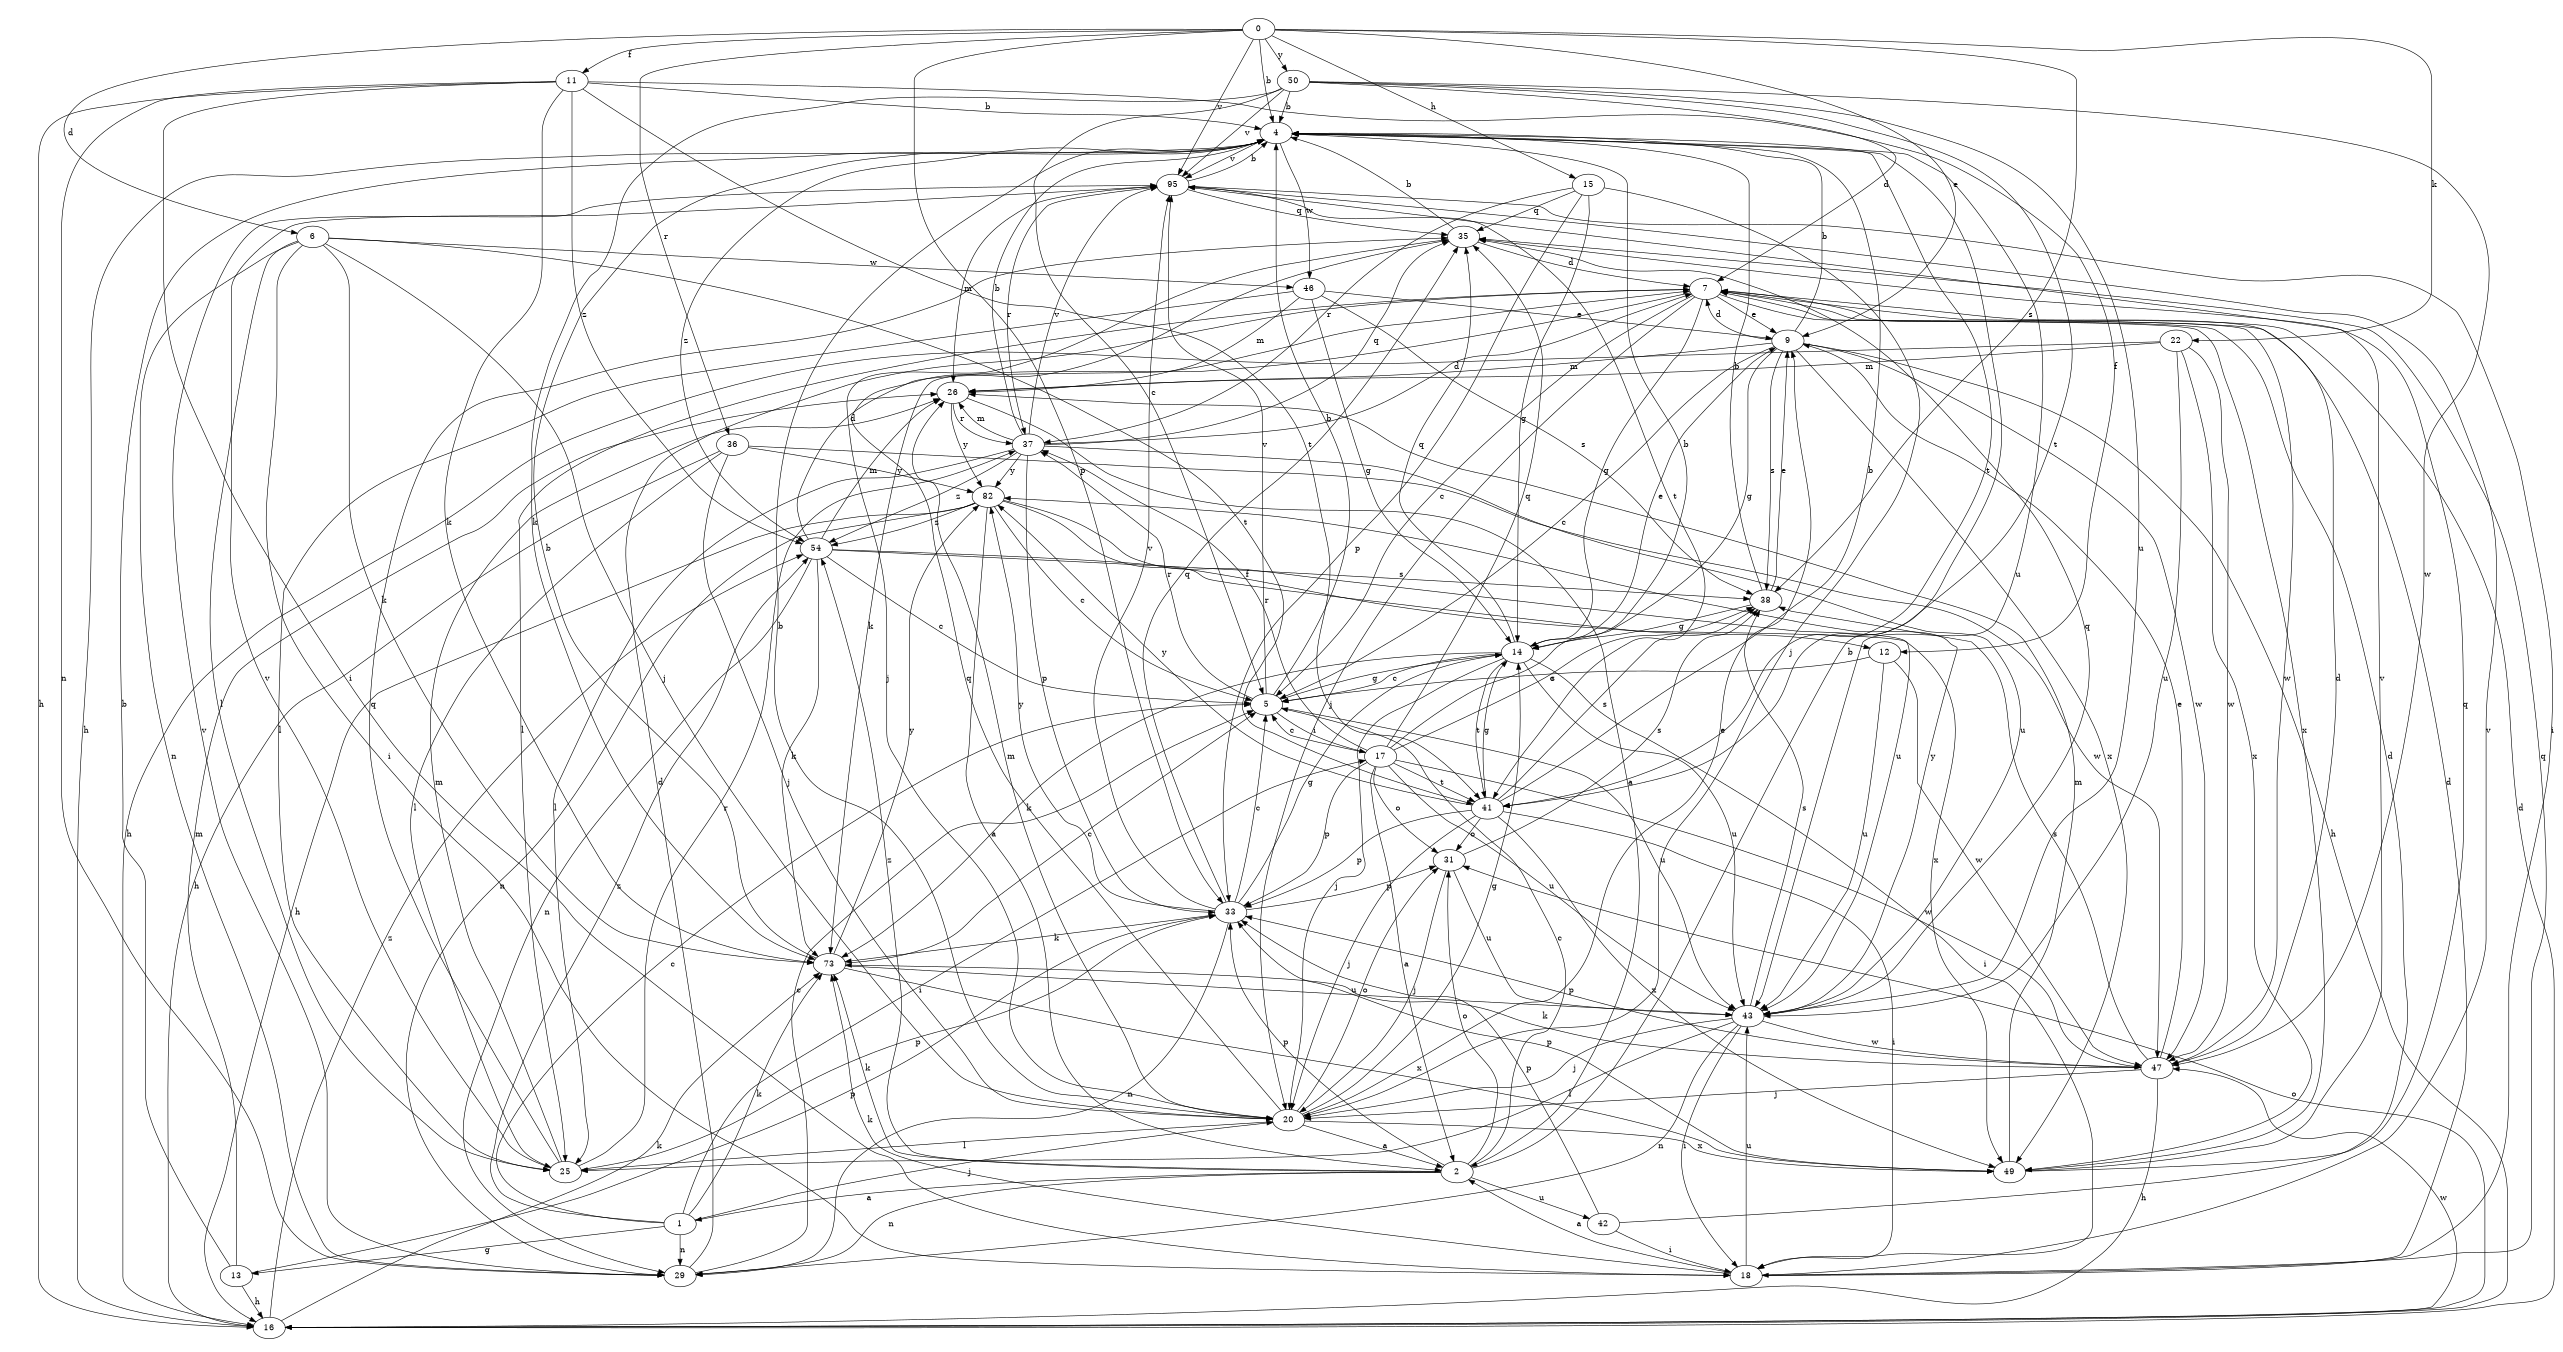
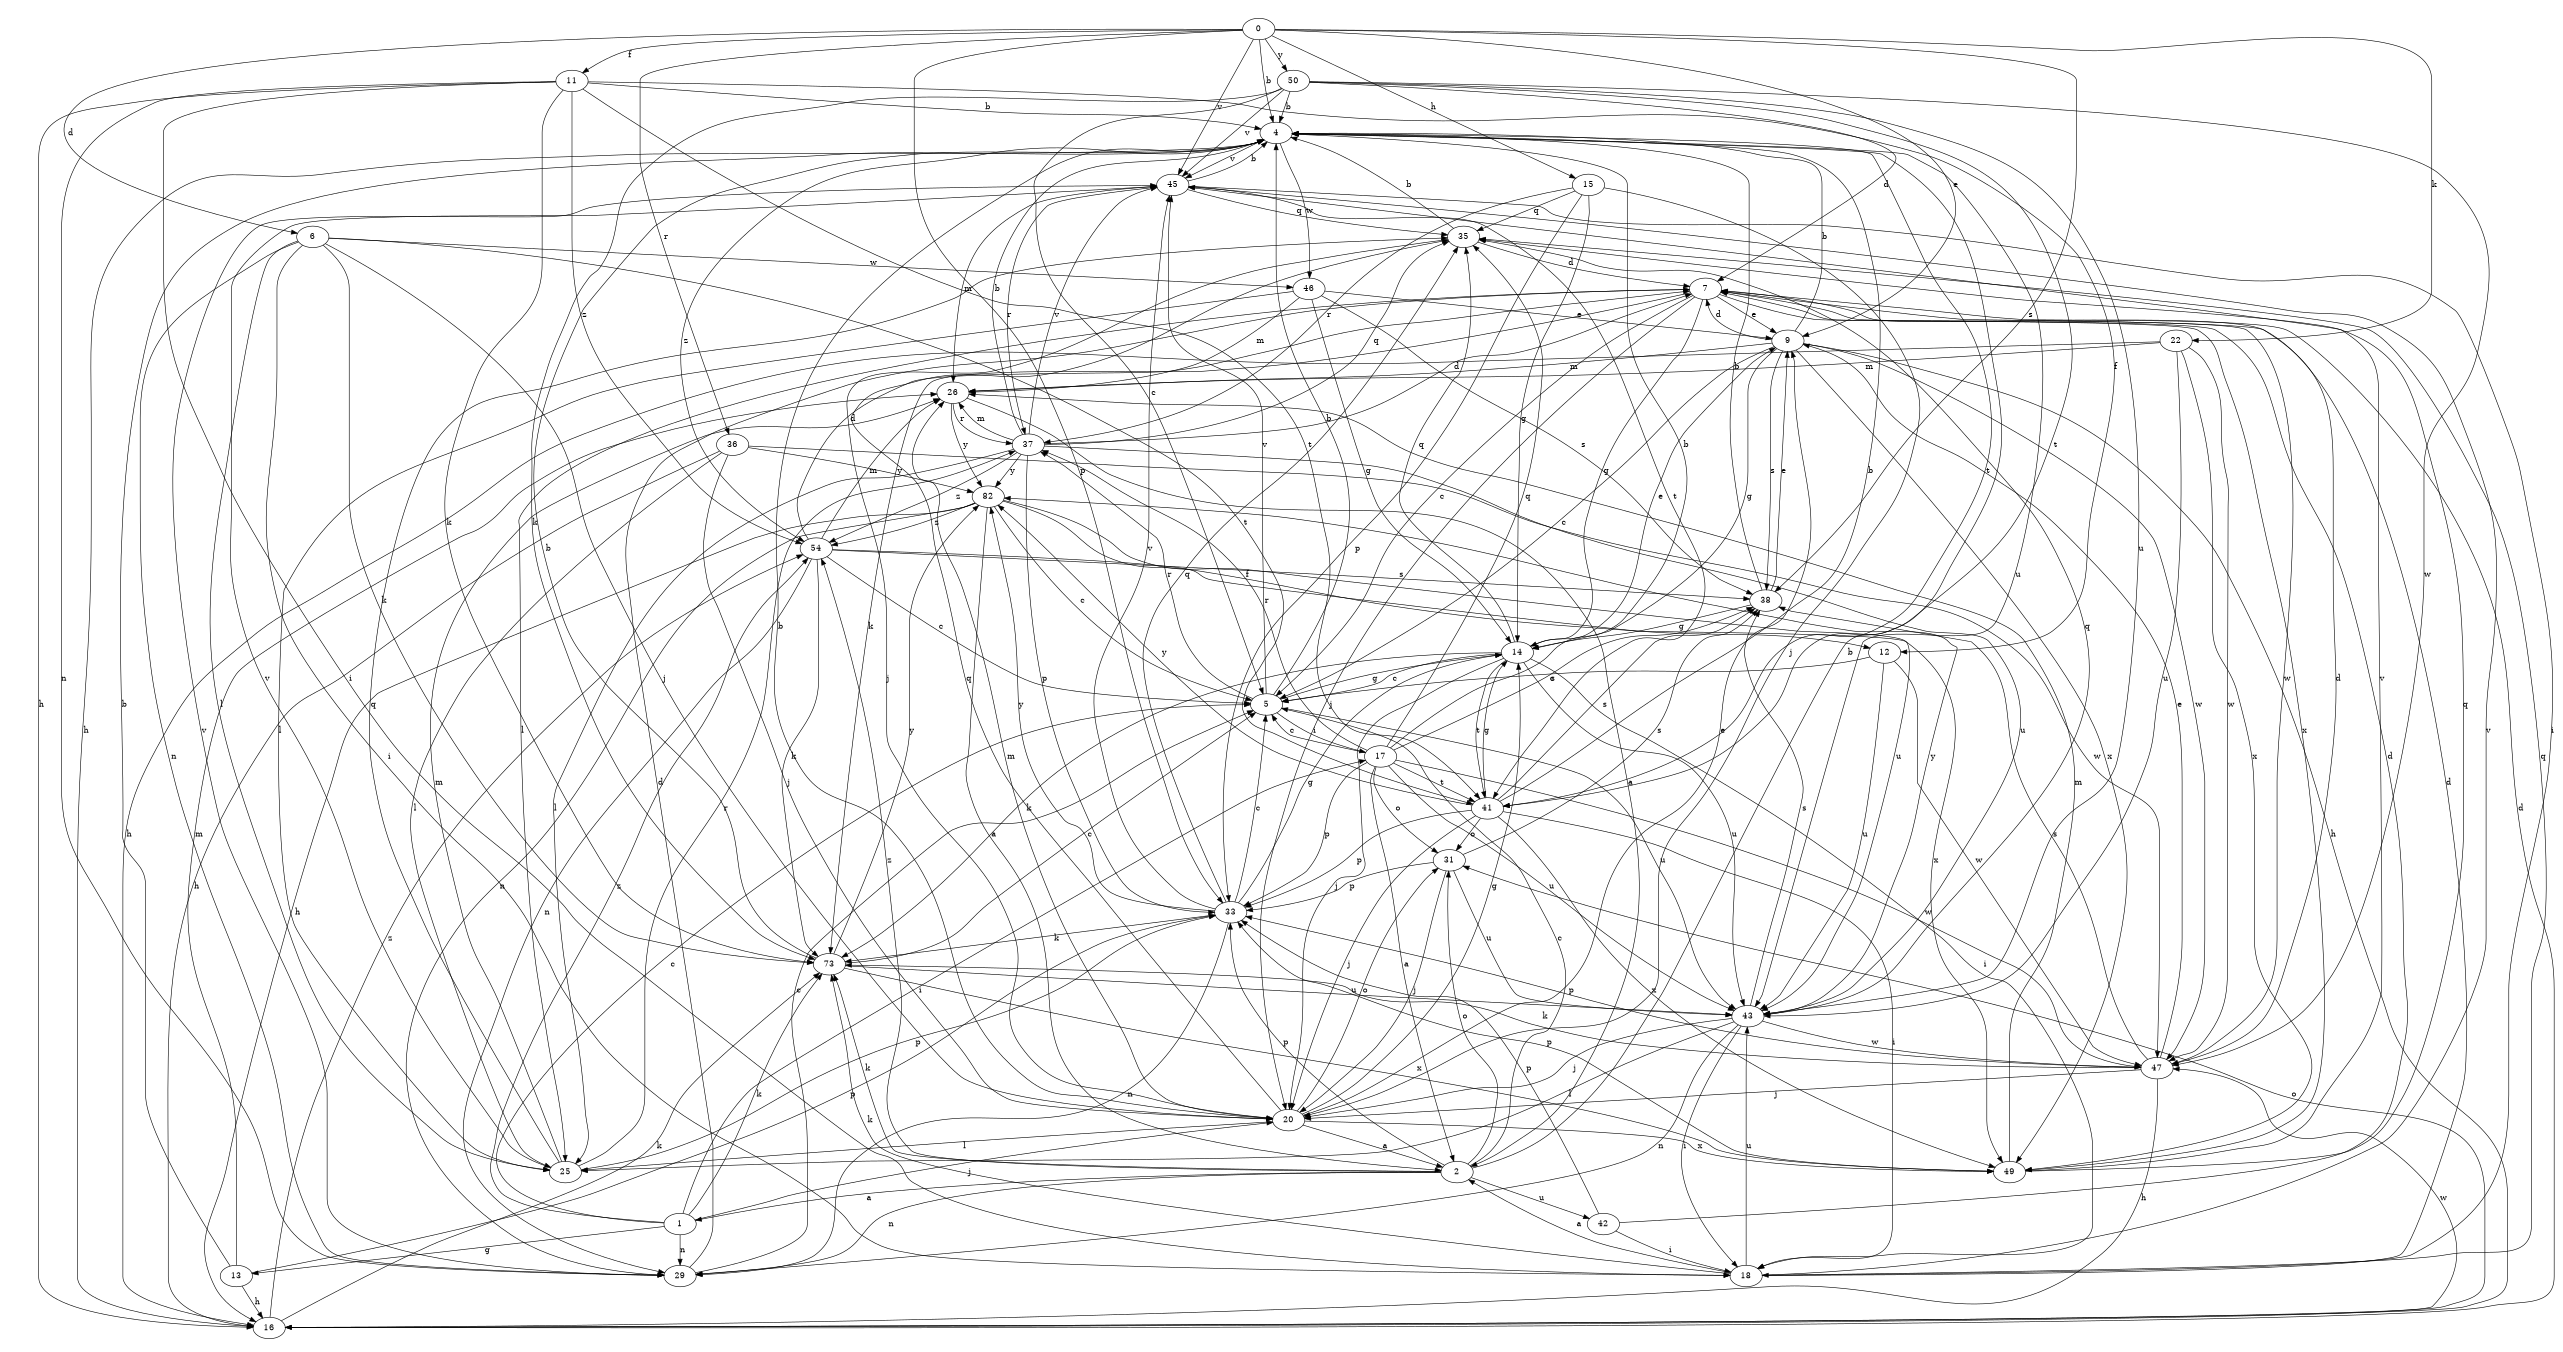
node "95": label "95" -> "45"
edge "33" -> "31": reversed
